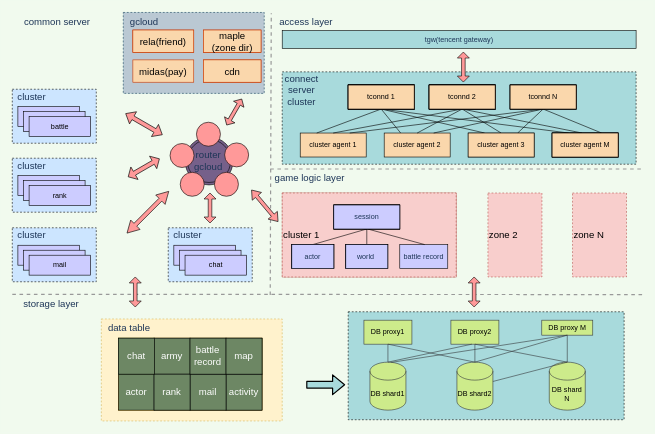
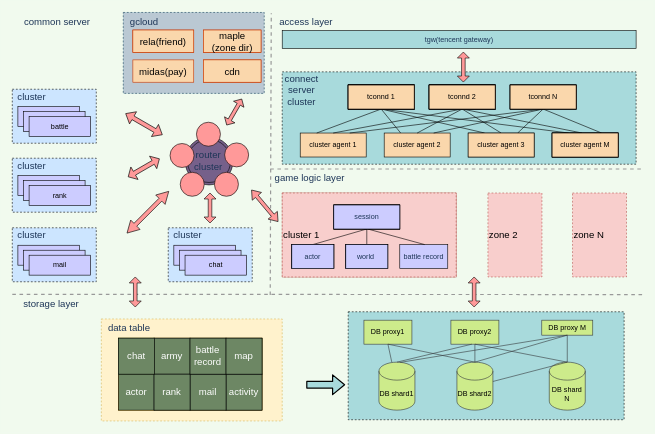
node "router gcloud": label "router gcloud" -> "router cluster"
node "DB shard1": moved (388, 386) -> (397, 386)
